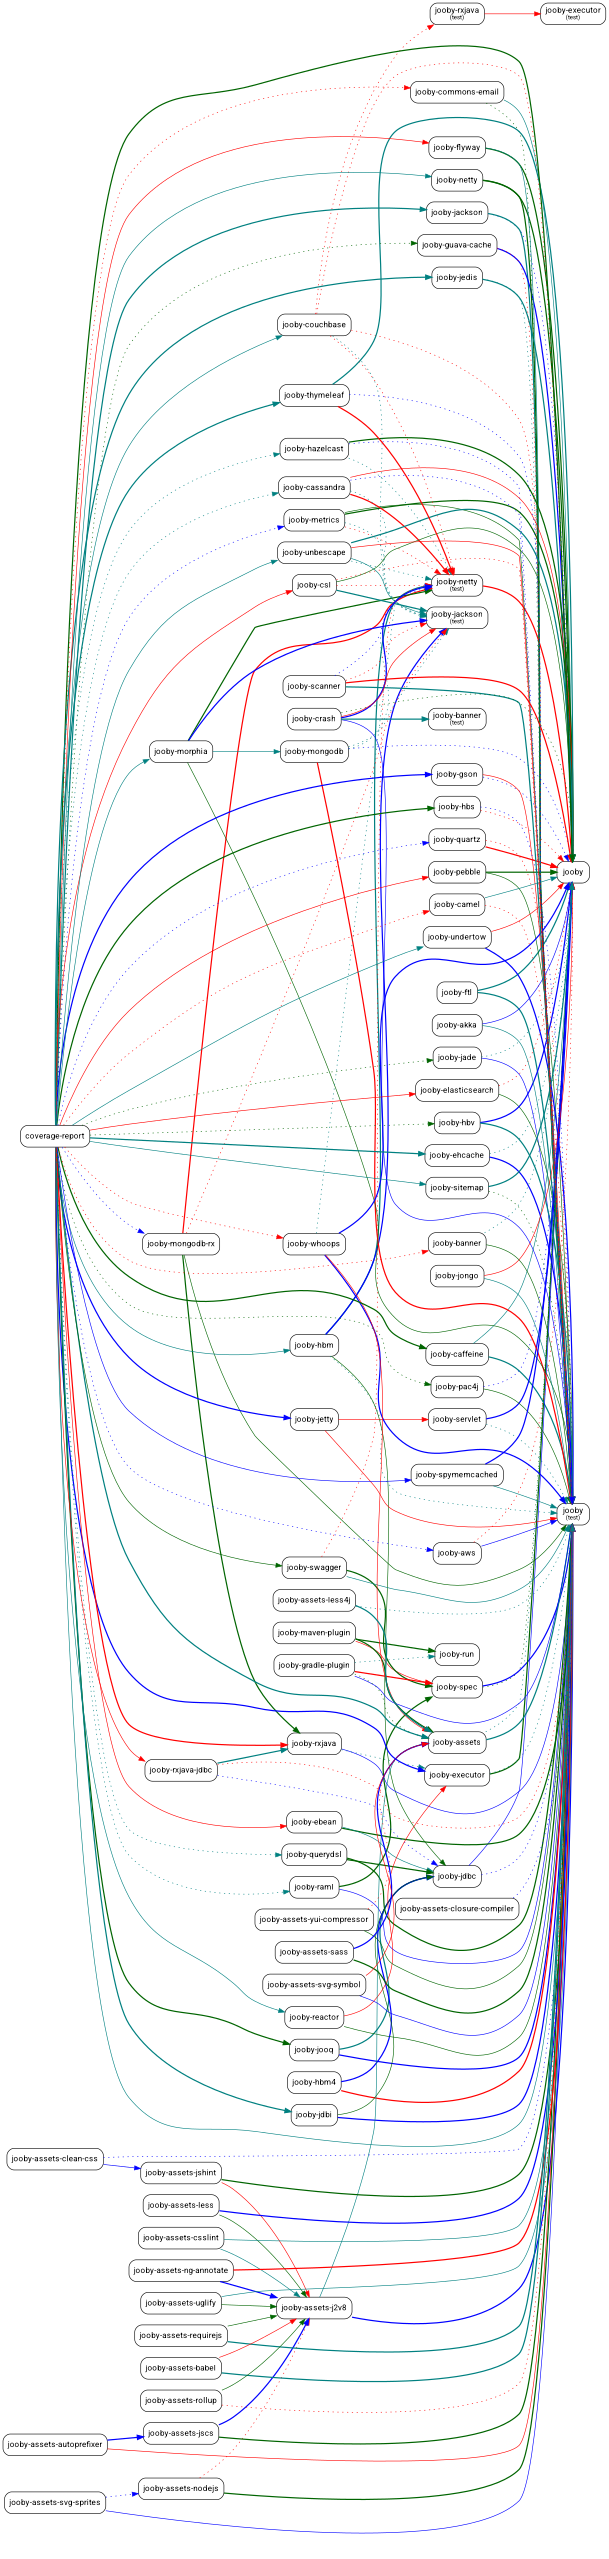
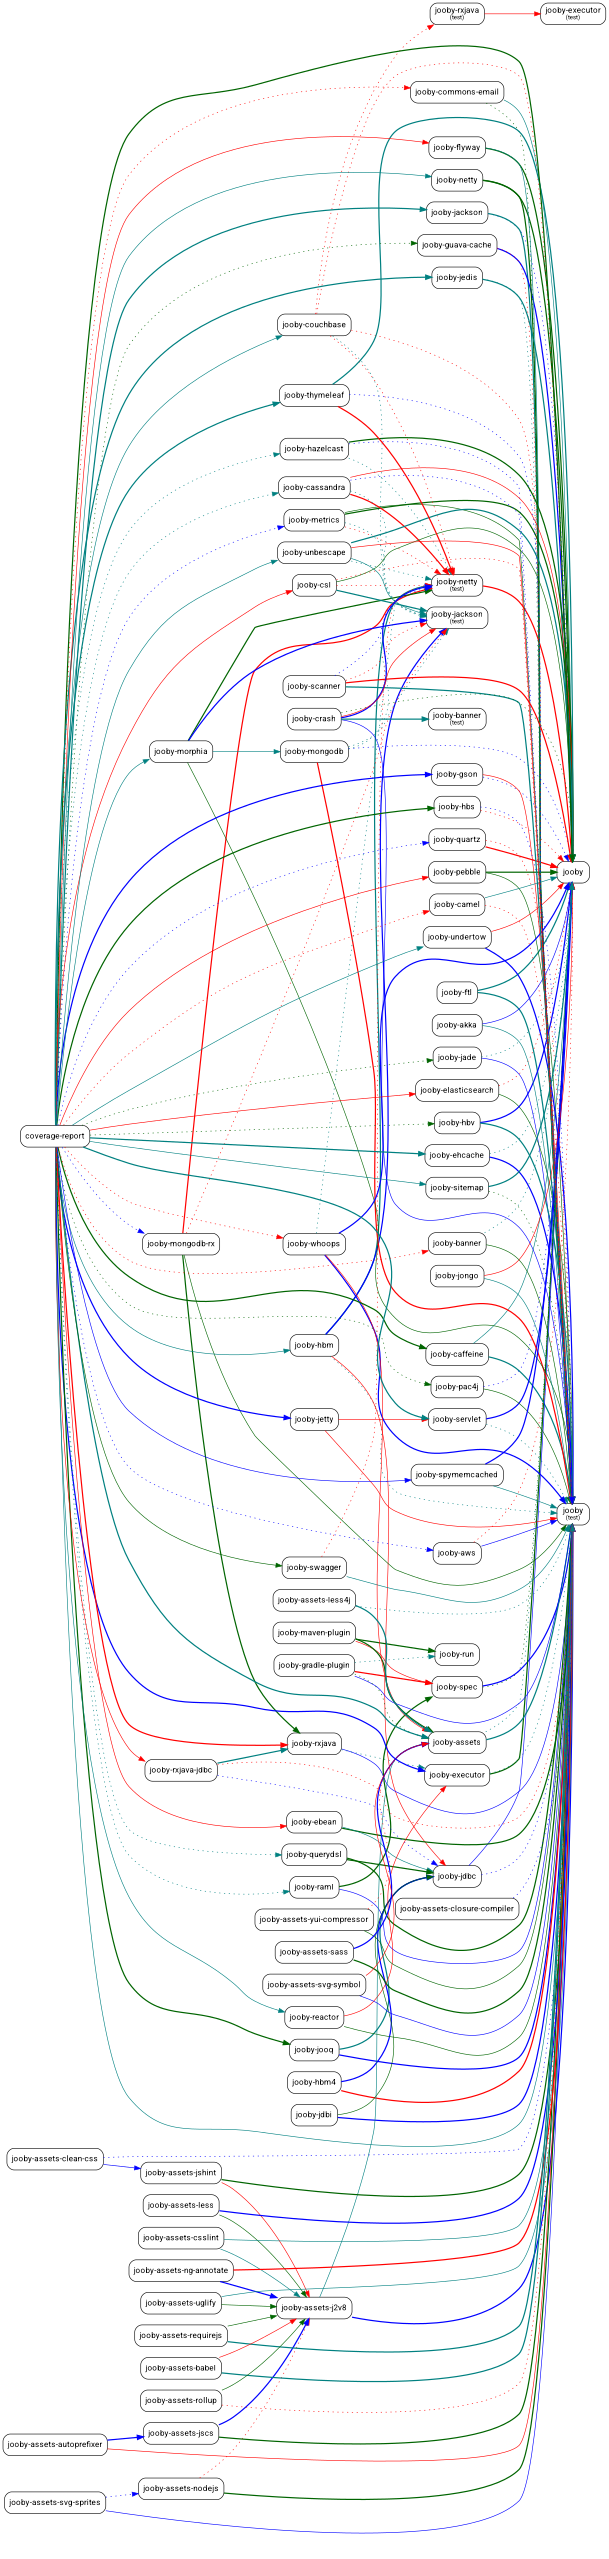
edge "jooby-hbm" -> "jooby-jdbc": color darkgreen -> red
edge "jooby-swagger" -> "jooby-spec": removed
edge "coverage-report" -> "jooby-jdbi": now "coverage-report" -> "jooby-servlet"
